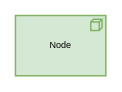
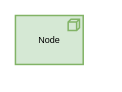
node "Node": size 90x60 -> 68x49
